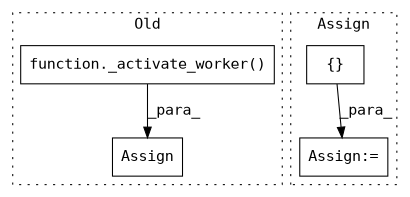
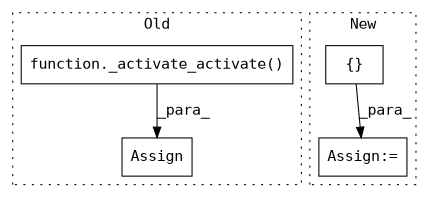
cluster "Assign": label "Assign" -> "New"
node "function._activate_worker()": label "function._activate_worker()" -> "function._activate_activate()"
